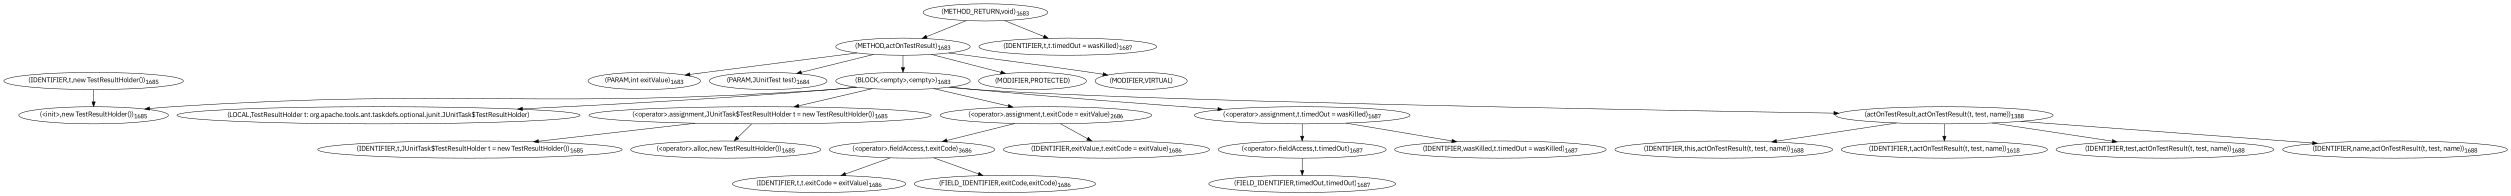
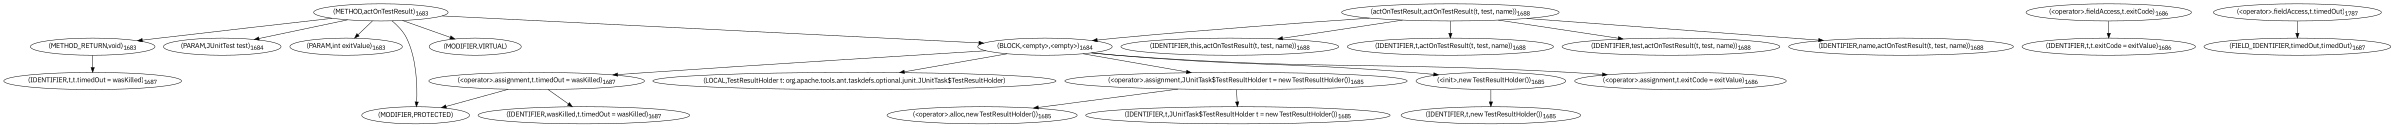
edge "(METHOD_RETURN,void)" -> "(METHOD,actOnTestResult)": reversed
node "(BLOCK,<empty>,<empty>)": text "1683" -> "1684"
edge "(IDENTIFIER,t,new TestResultHolder())" -> "(<init>,new TestResultHolder())": reversed
edge "(BLOCK,<empty>,<empty>)" -> "(actOnTestResult,actOnTestResult(t, test, name))": reversed
node "(<operator>.assignment,t.exitCode = exitValue)": text "2686" -> "1686"
node "(actOnTestResult,actOnTestResult(t, test, name))": text "1388" -> "1688"
edge "(<operator>.assignment,t.timedOut = wasKilled)" -> "(<operator>.fieldAccess,t.timedOut)": now "(<operator>.assignment,t.timedOut = wasKilled)" -> "(MODIFIER,PROTECTED)"
edge "(<operator>.assignment,t.exitCode = exitValue)" -> "(<operator>.fieldAccess,t.exitCode)": removed
node "(<operator>.fieldAccess,t.exitCode)": text "3686" -> "1686"
node "(<operator>.fieldAccess,t.timedOut)": text "1687" -> "1787"
node "(IDENTIFIER,t,actOnTestResult(t, test, name))": text "1618" -> "1688"
node "(IDENTIFIER,exitValue,t.exitCode = exitValue)": removed
node "(FIELD_IDENTIFIER,exitCode,exitCode)": removed
